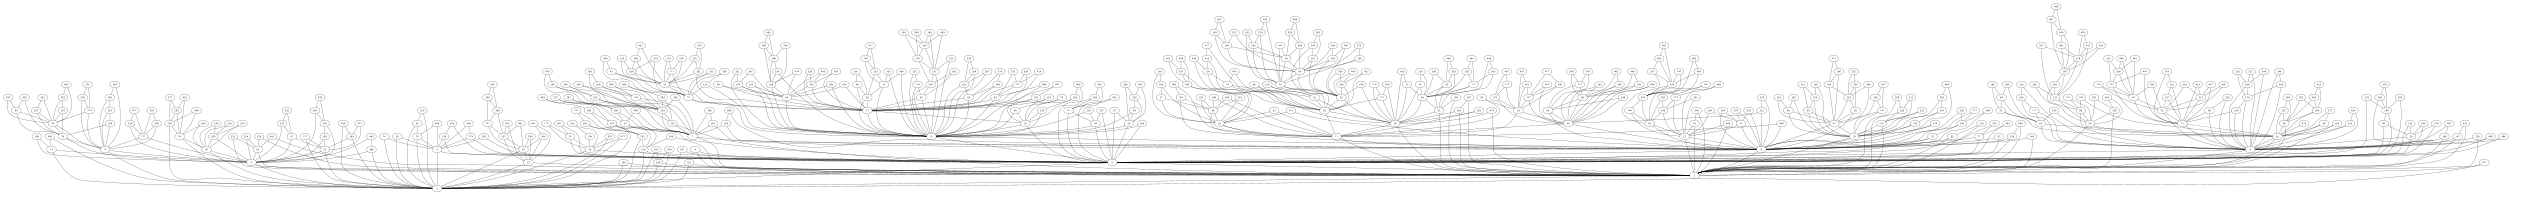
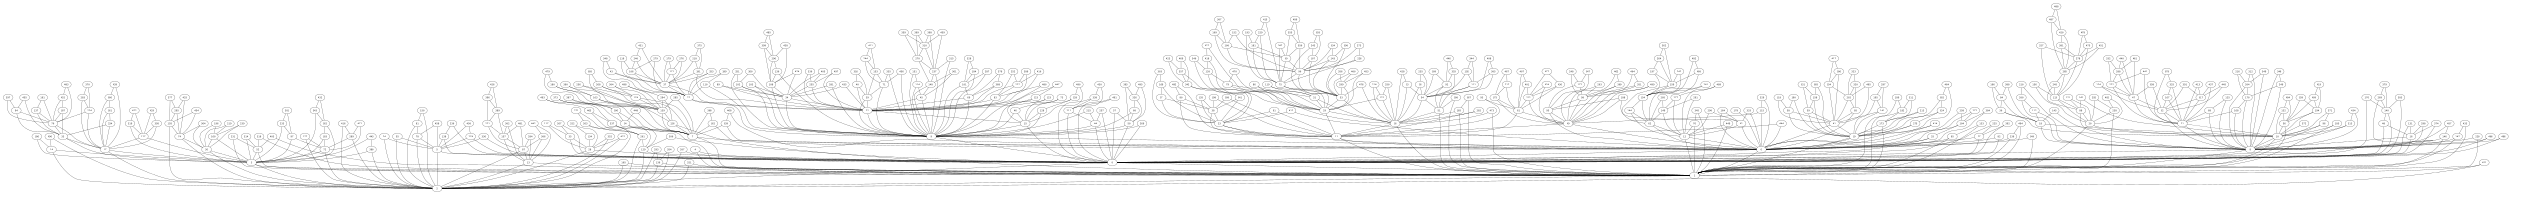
edge "178" -- "42": now "188" -- "42"
